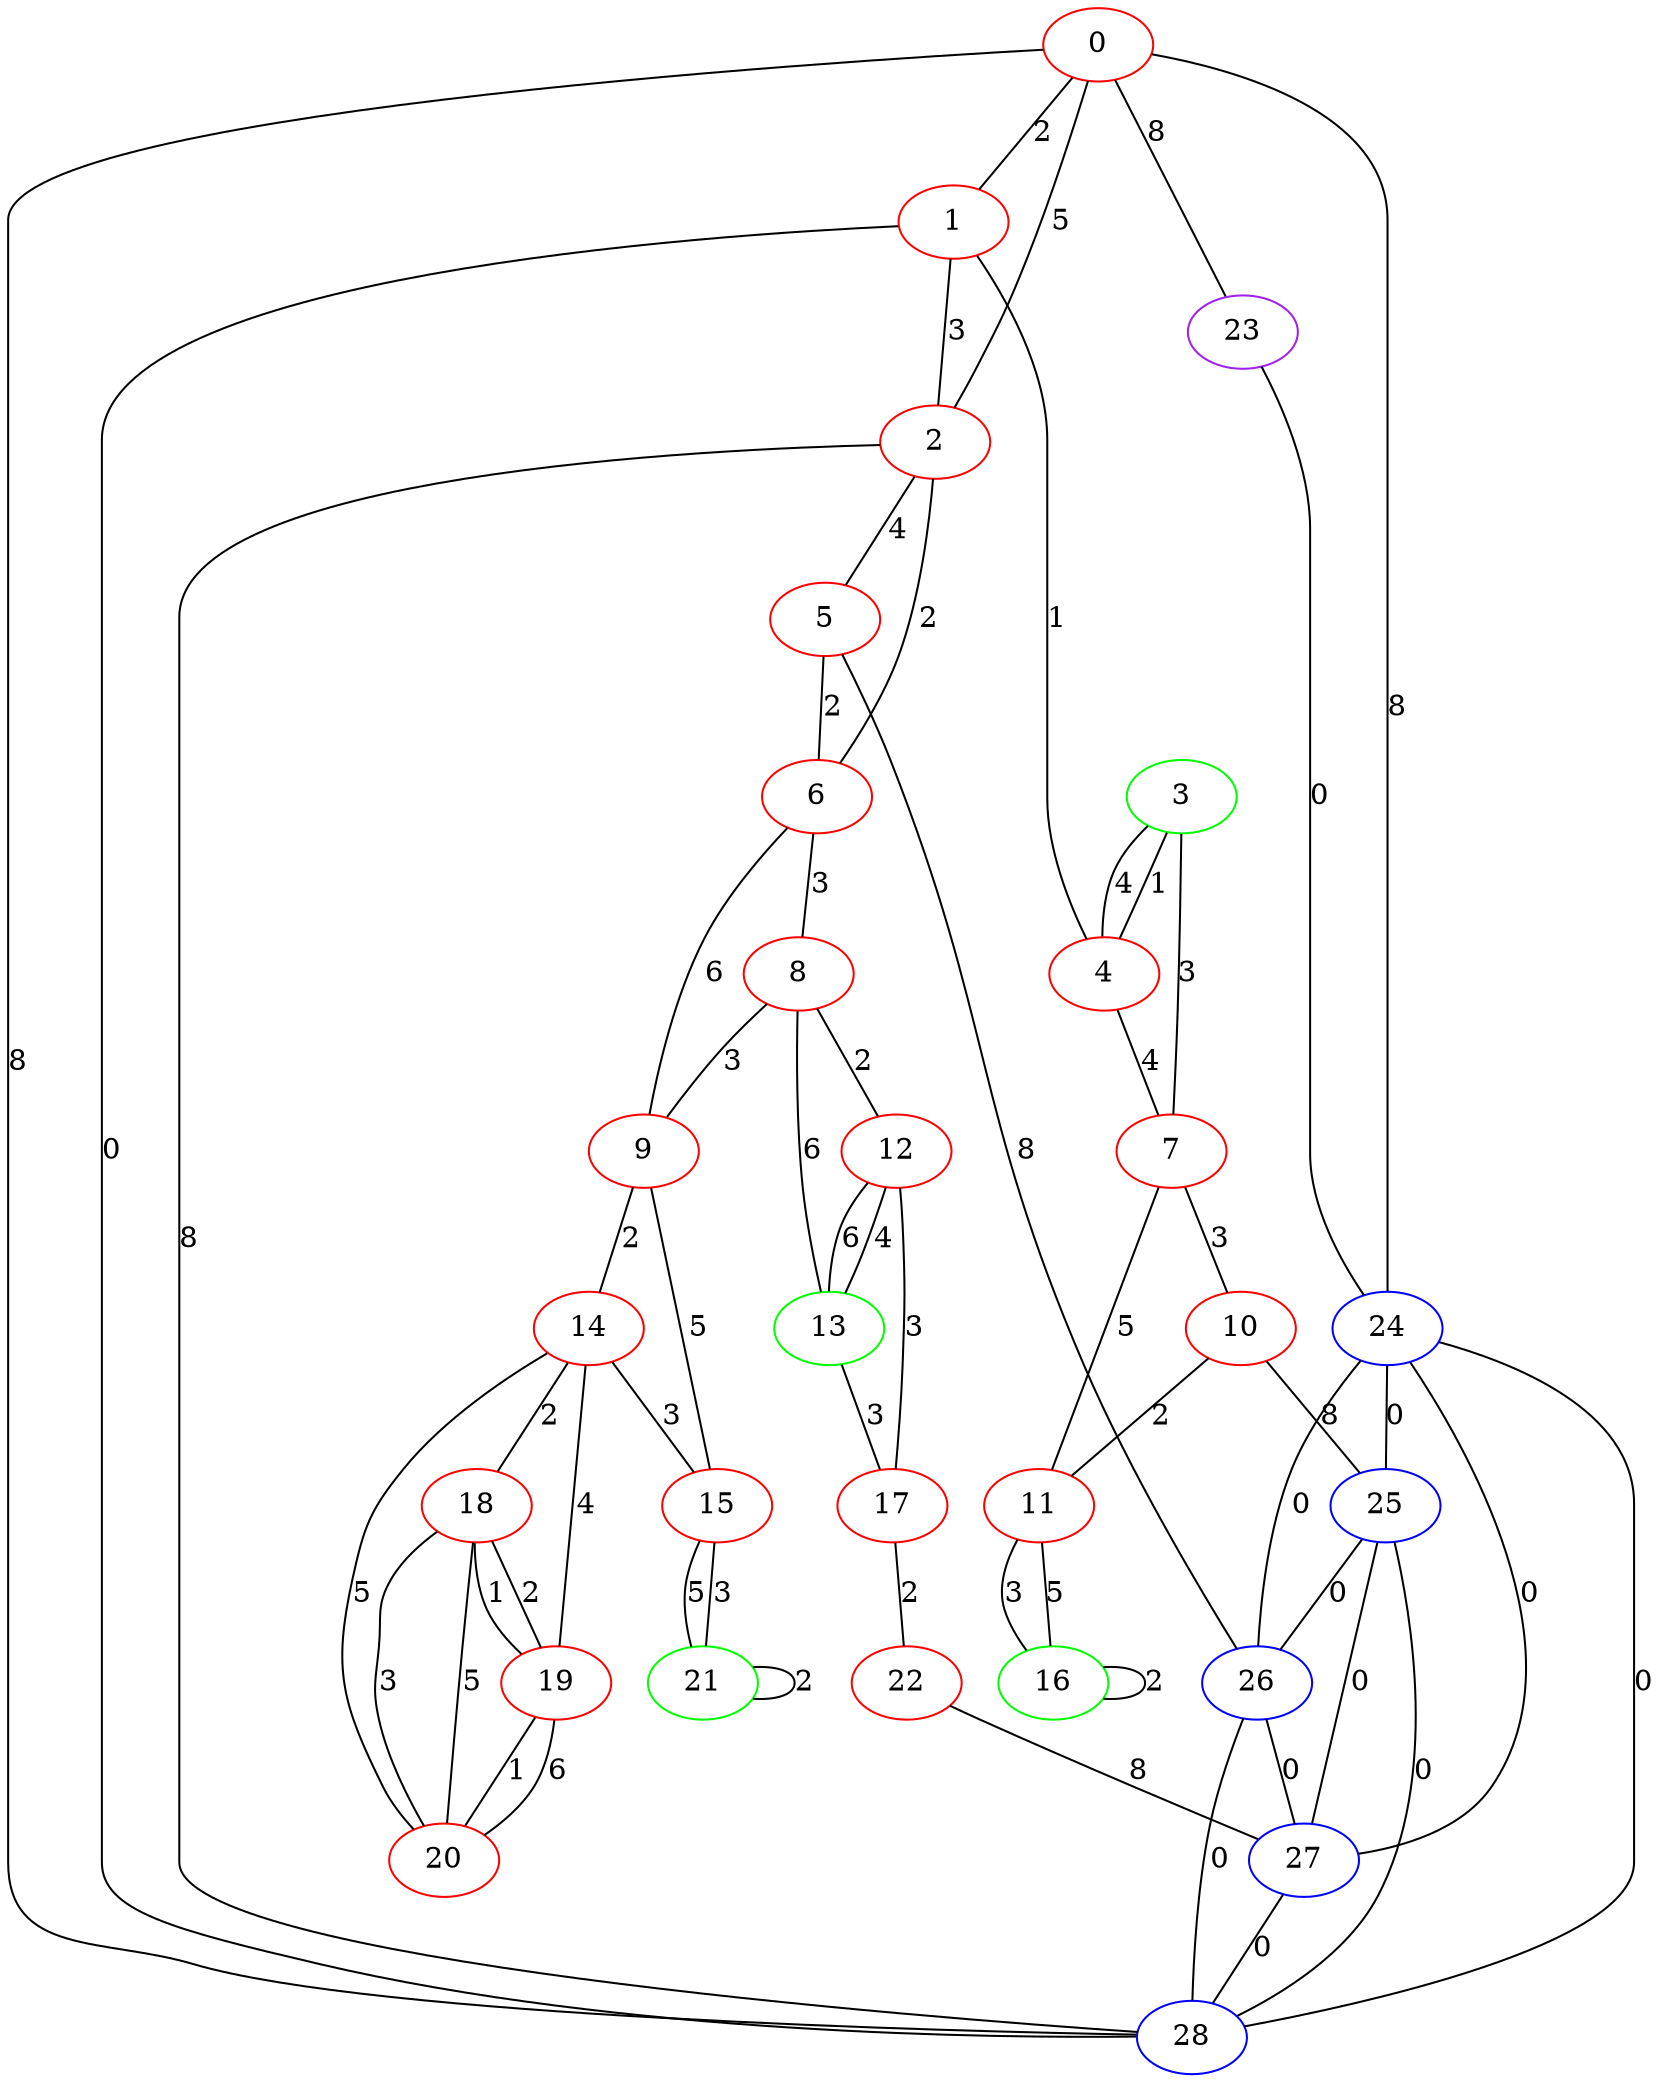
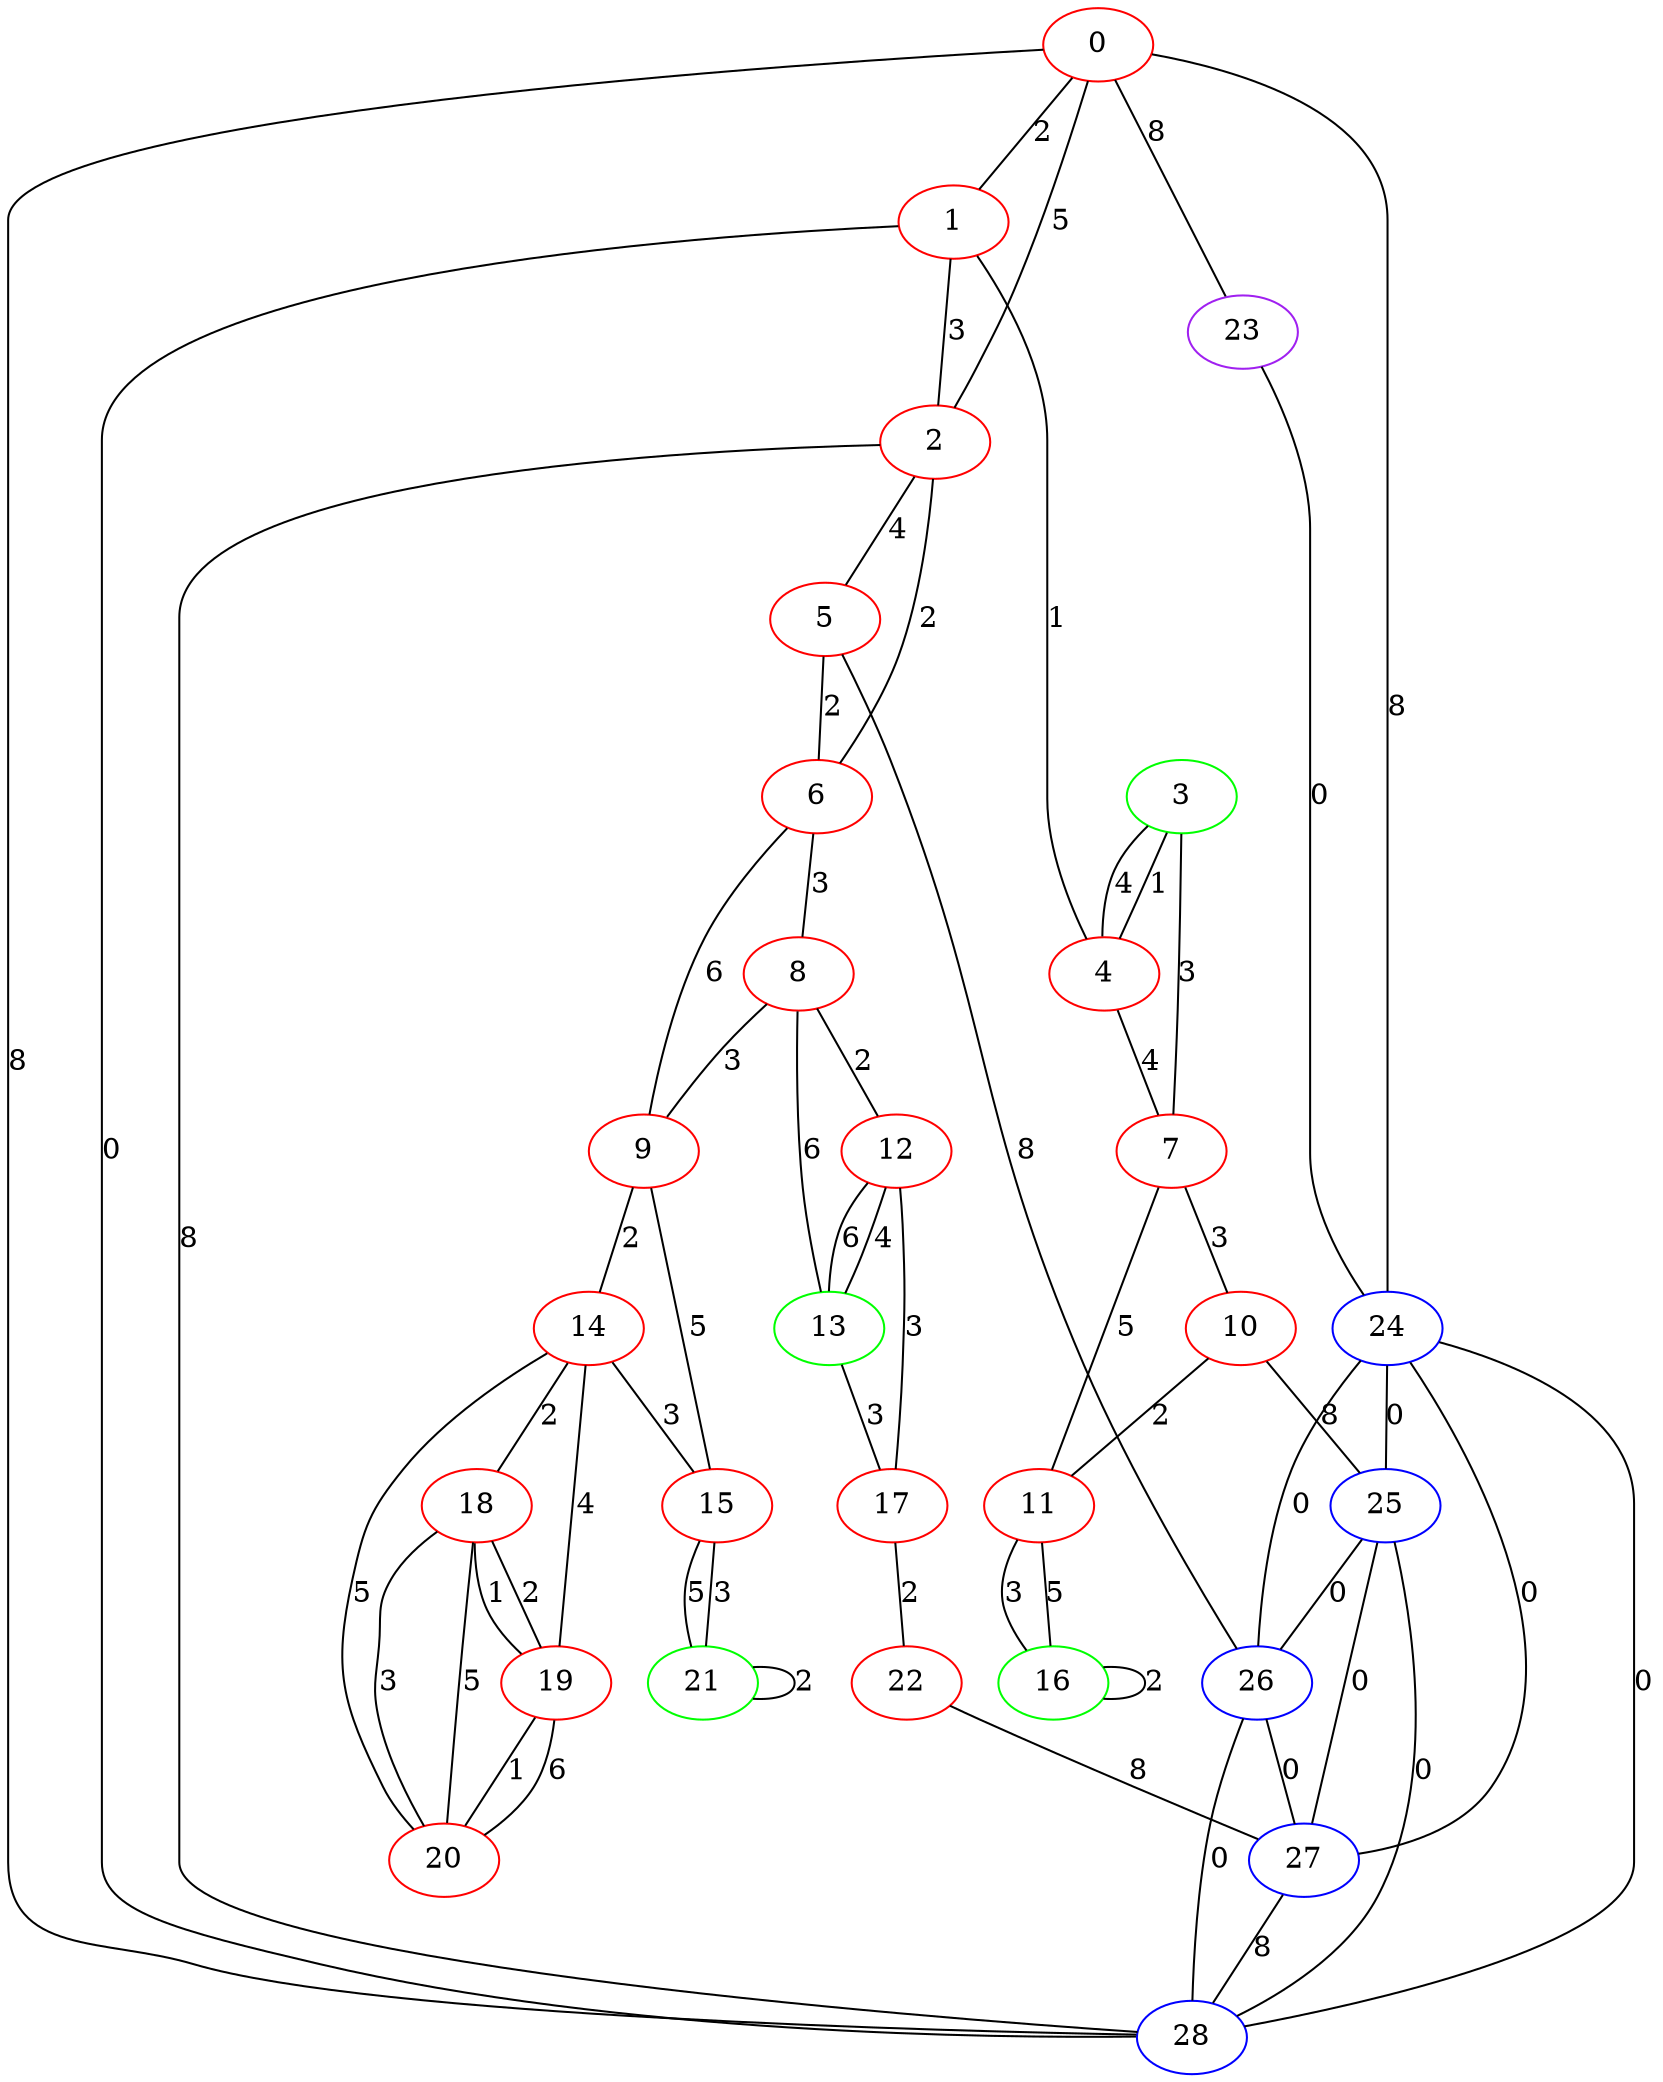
edge "27" -- "28": label "0" -> "8"
